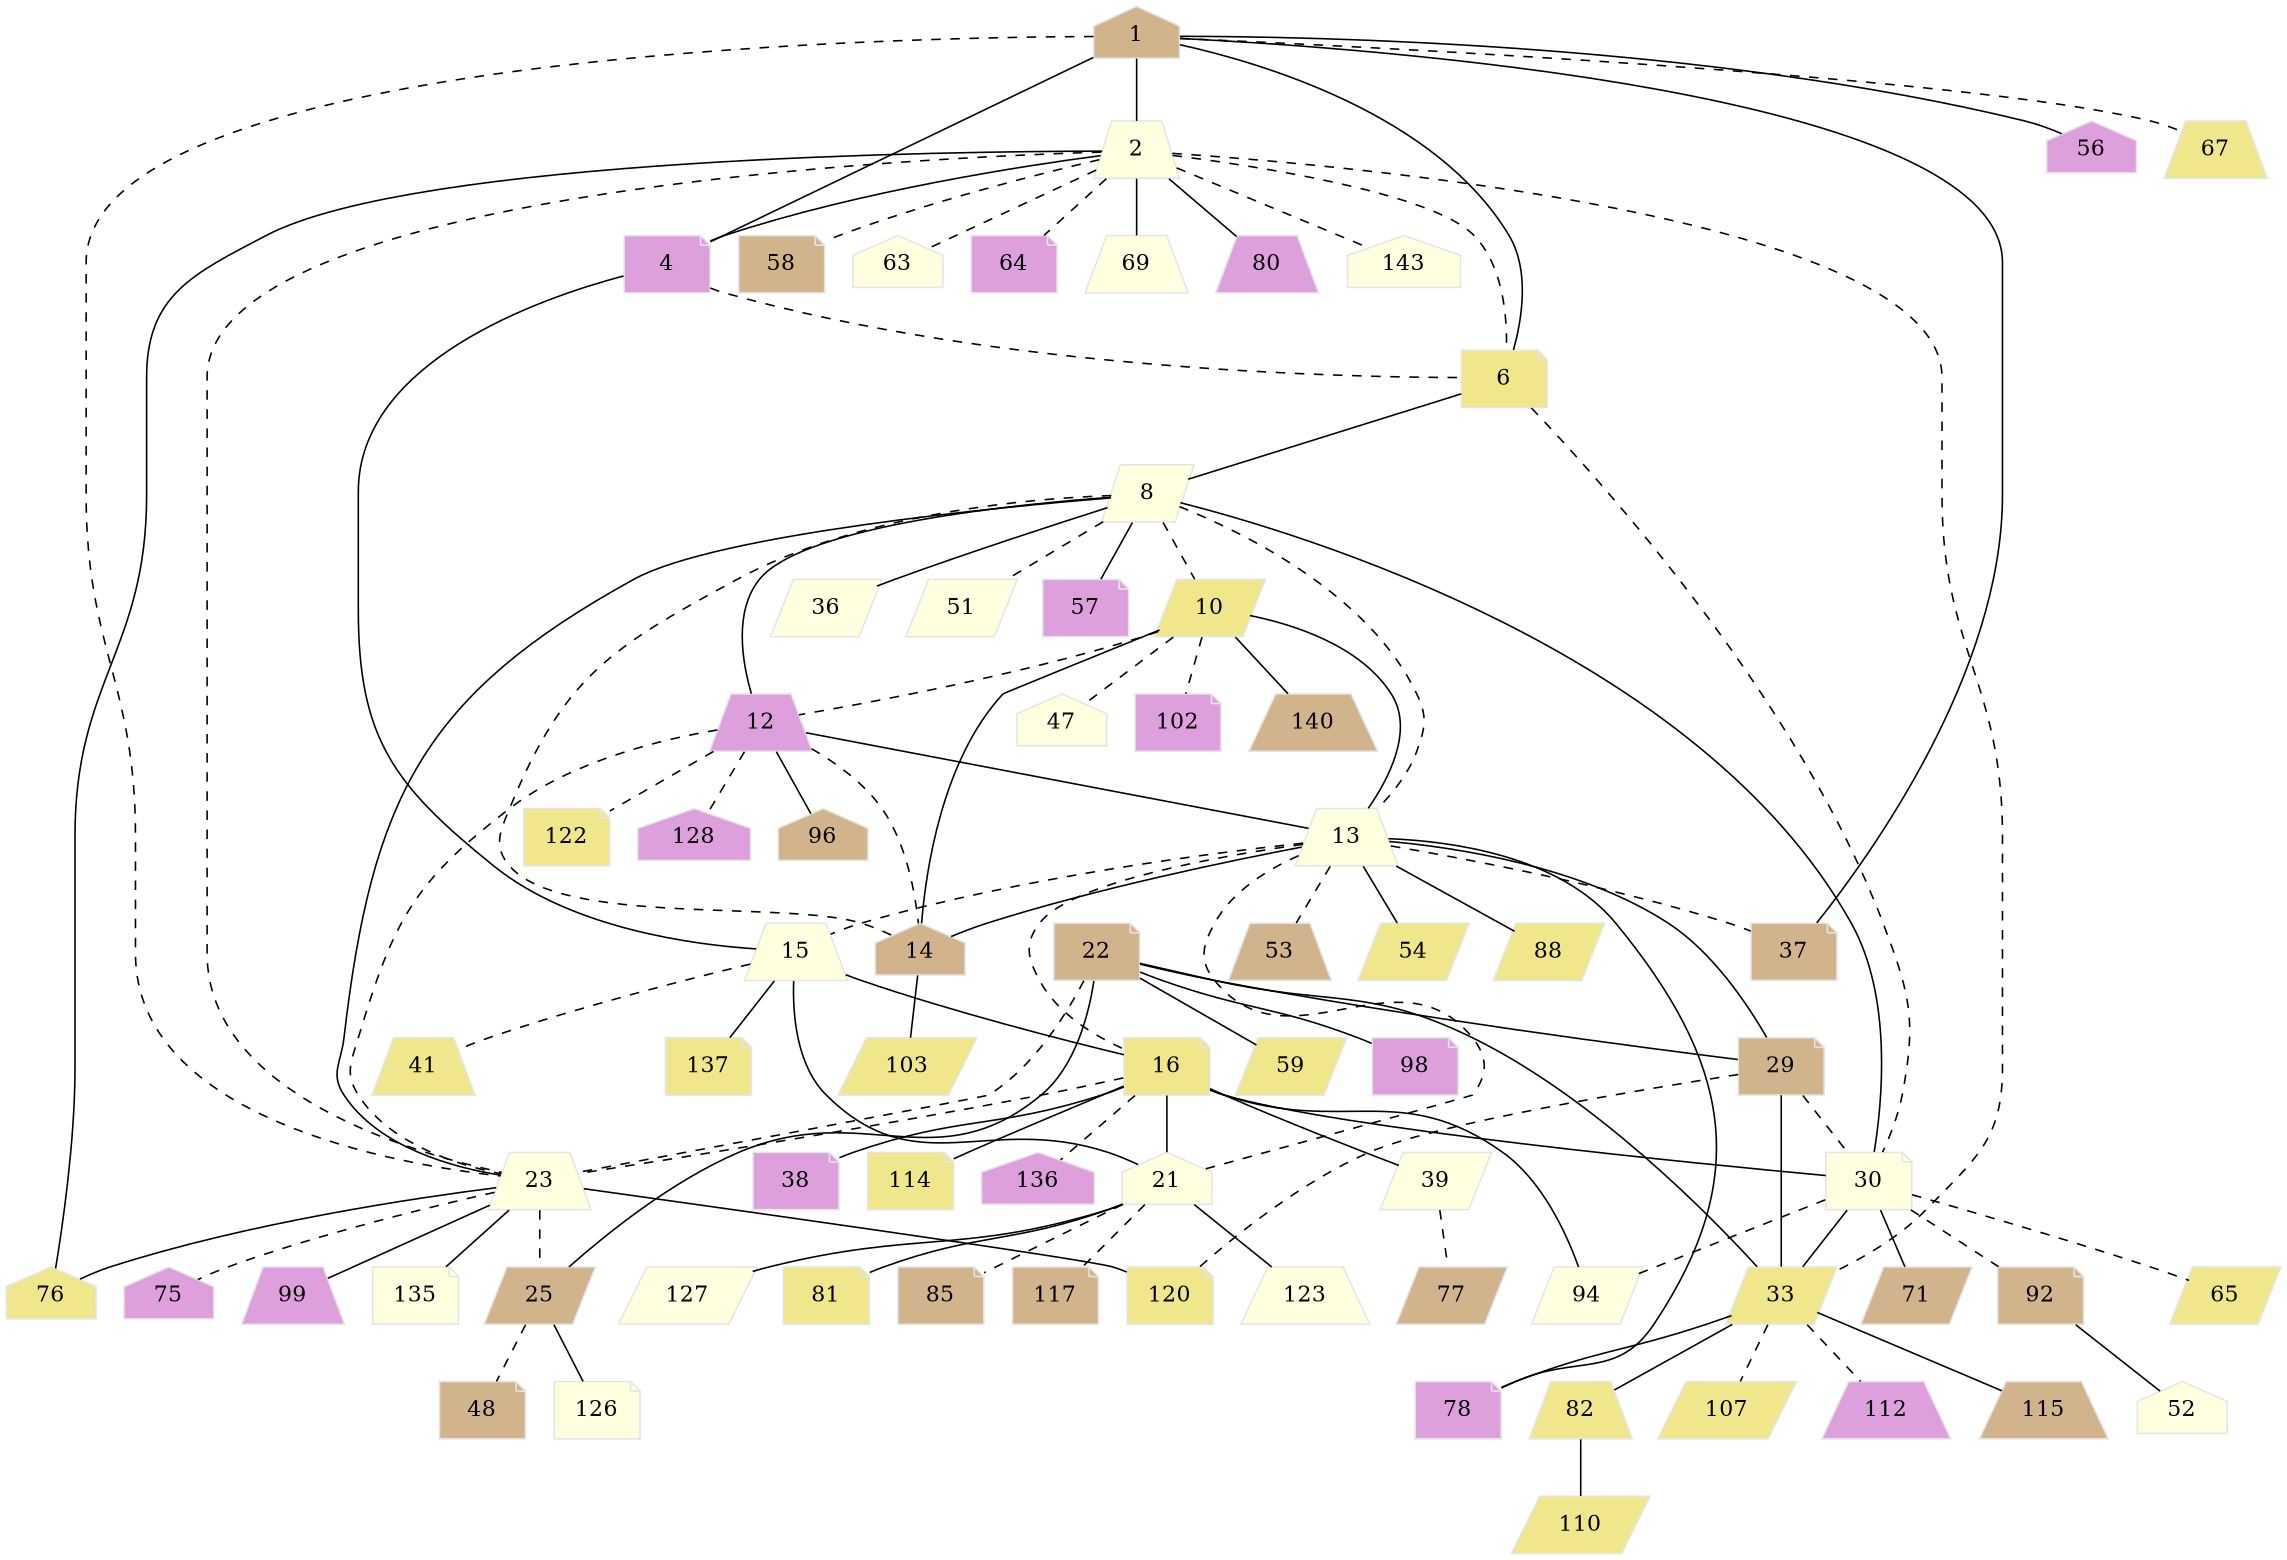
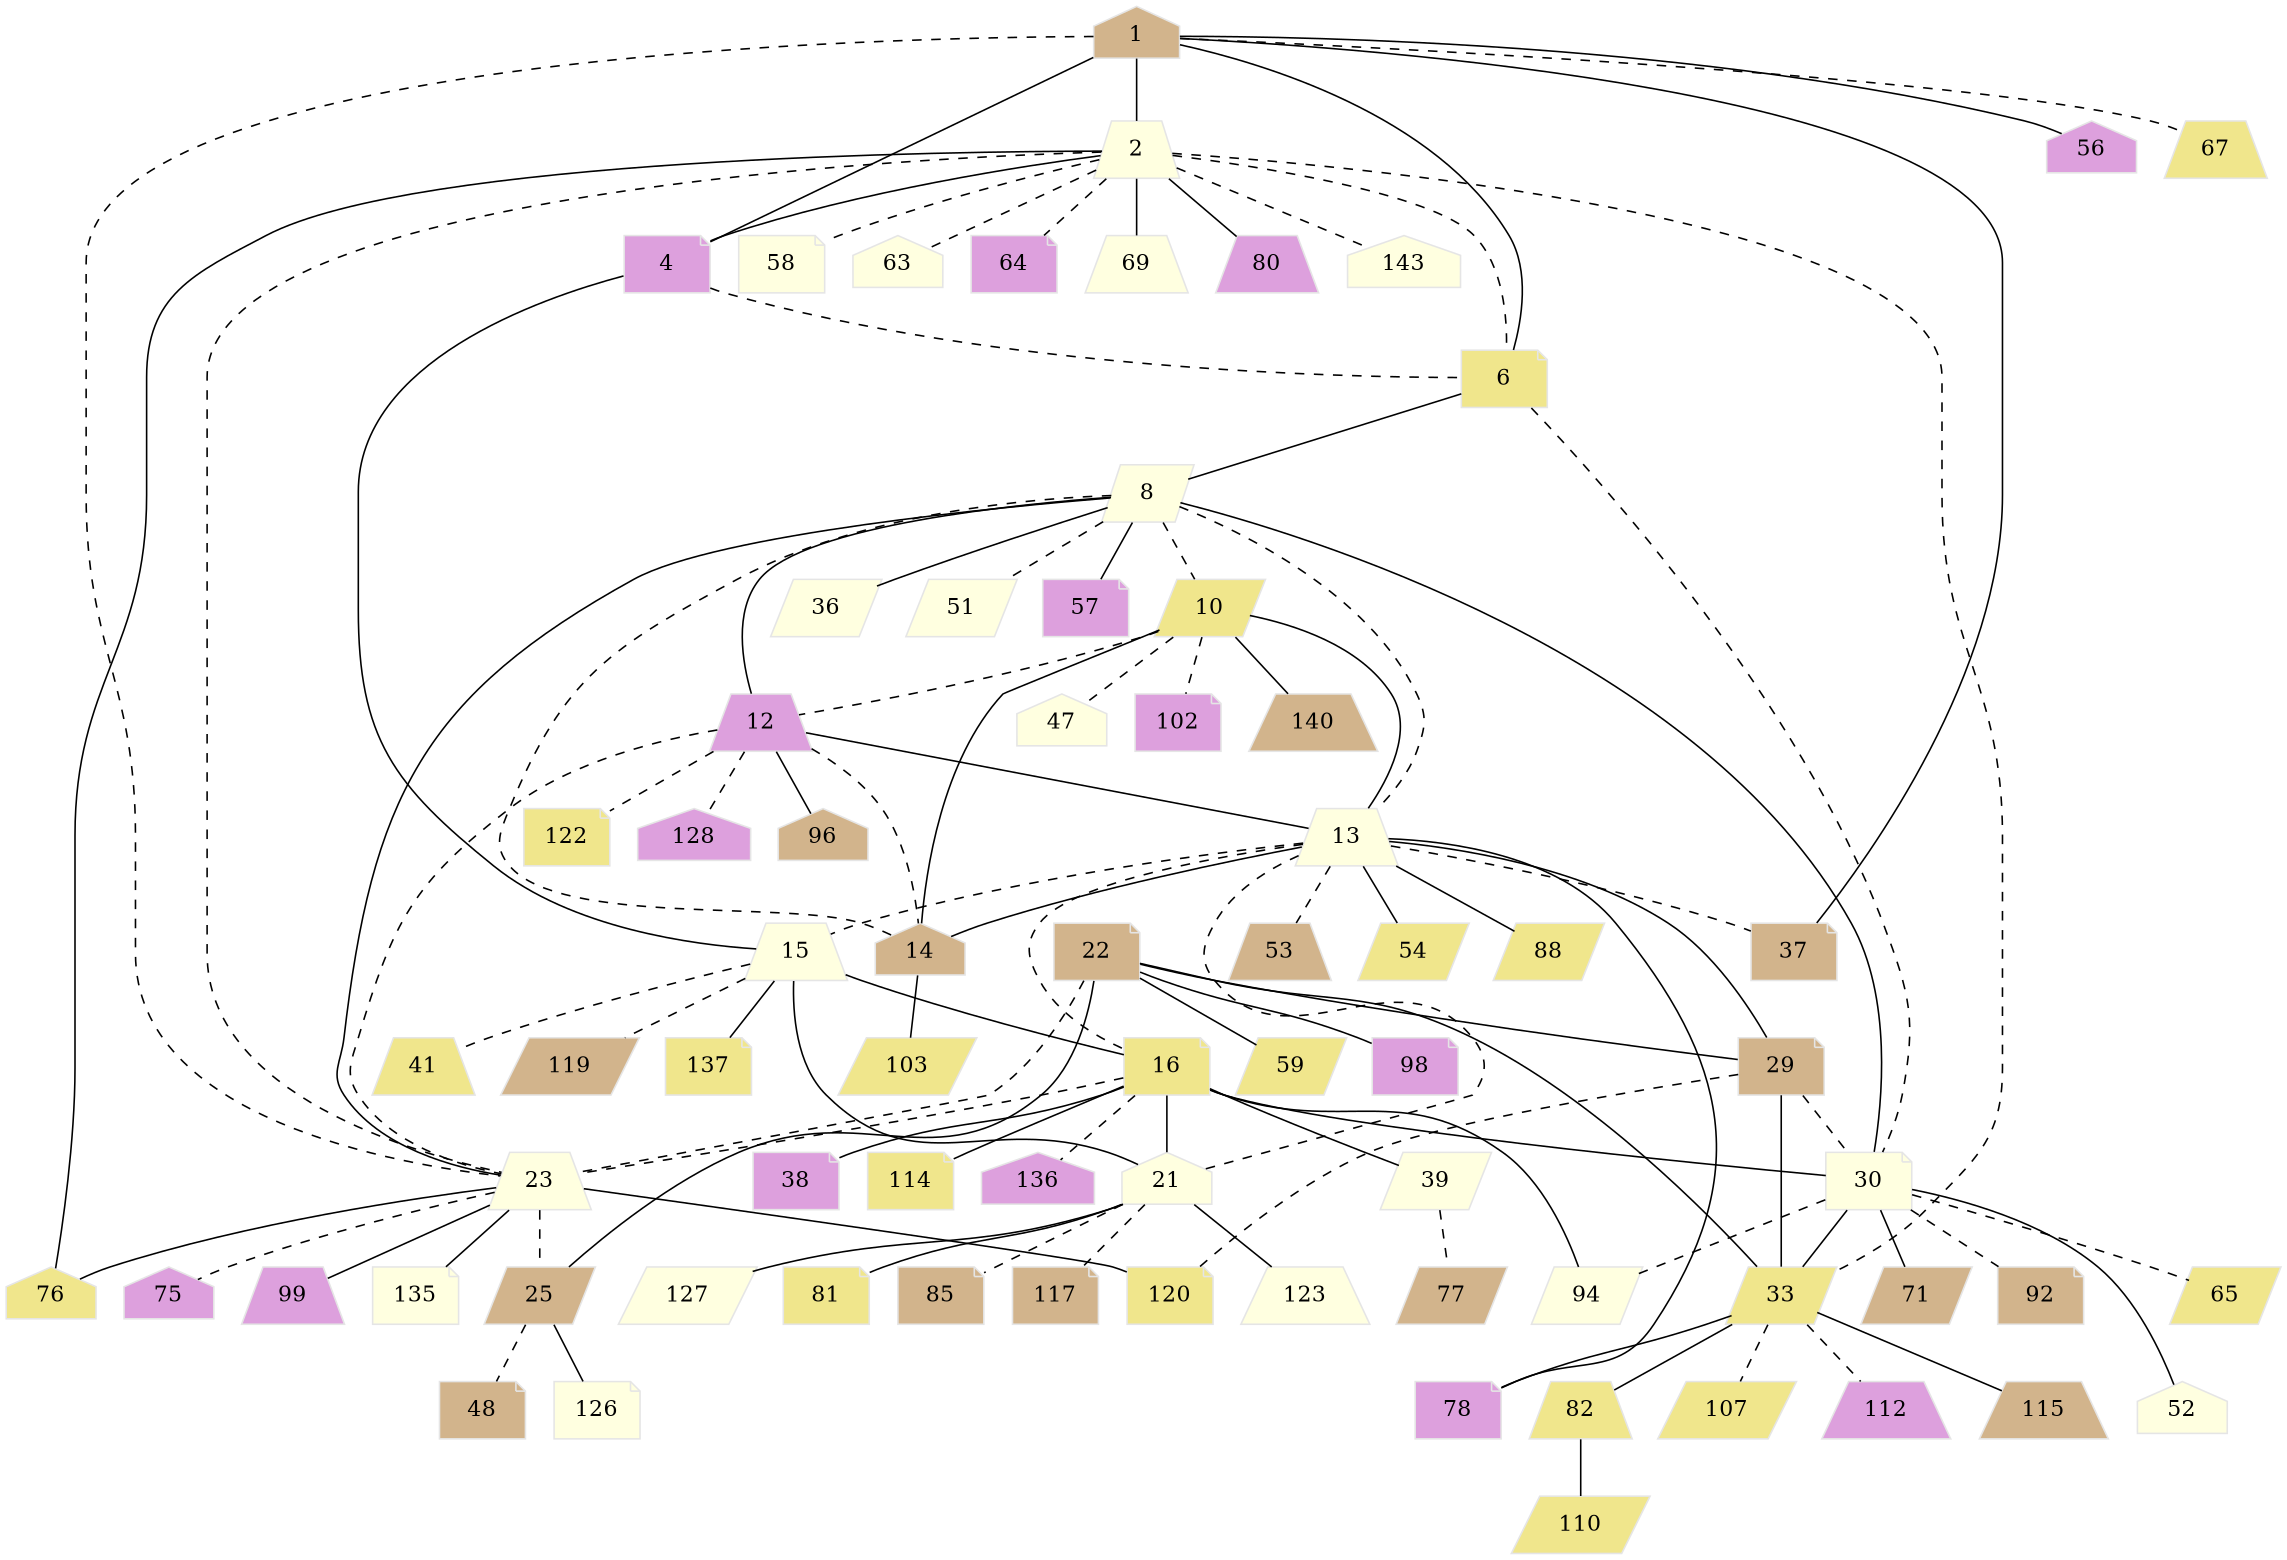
node "58": fillcolor tan -> lightyellow
node "119": added
edge "92" -- "52": now "30" -- "52"
